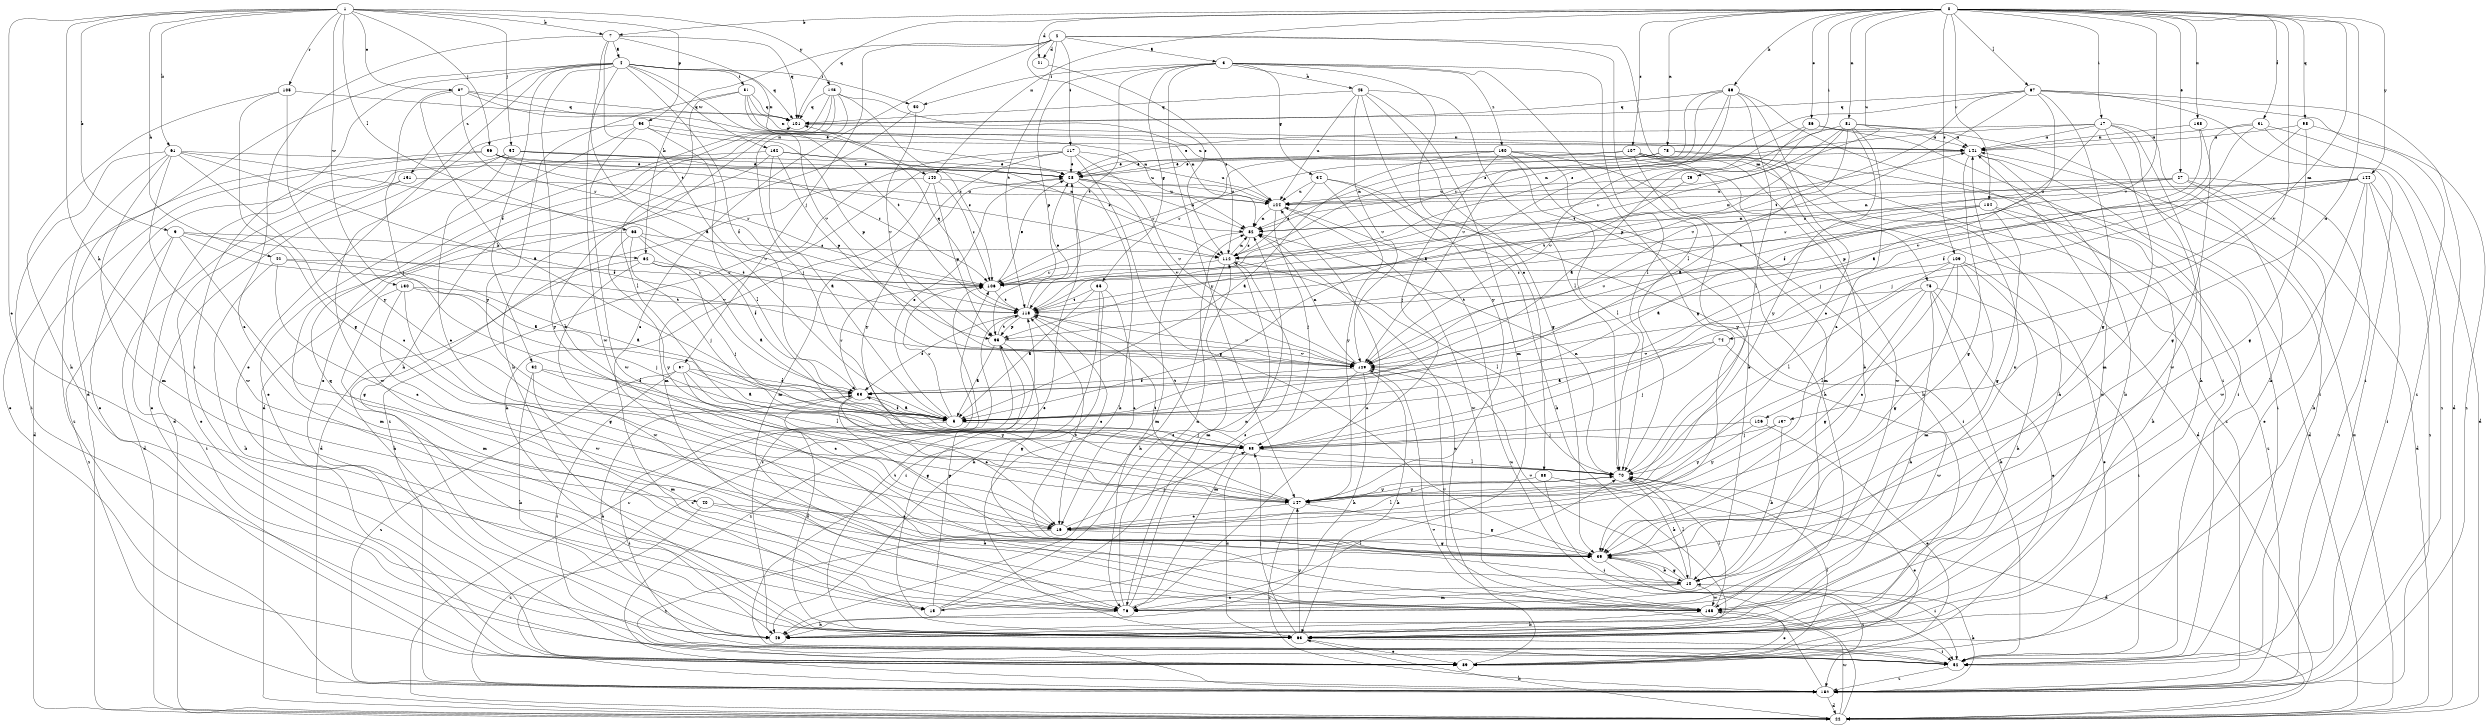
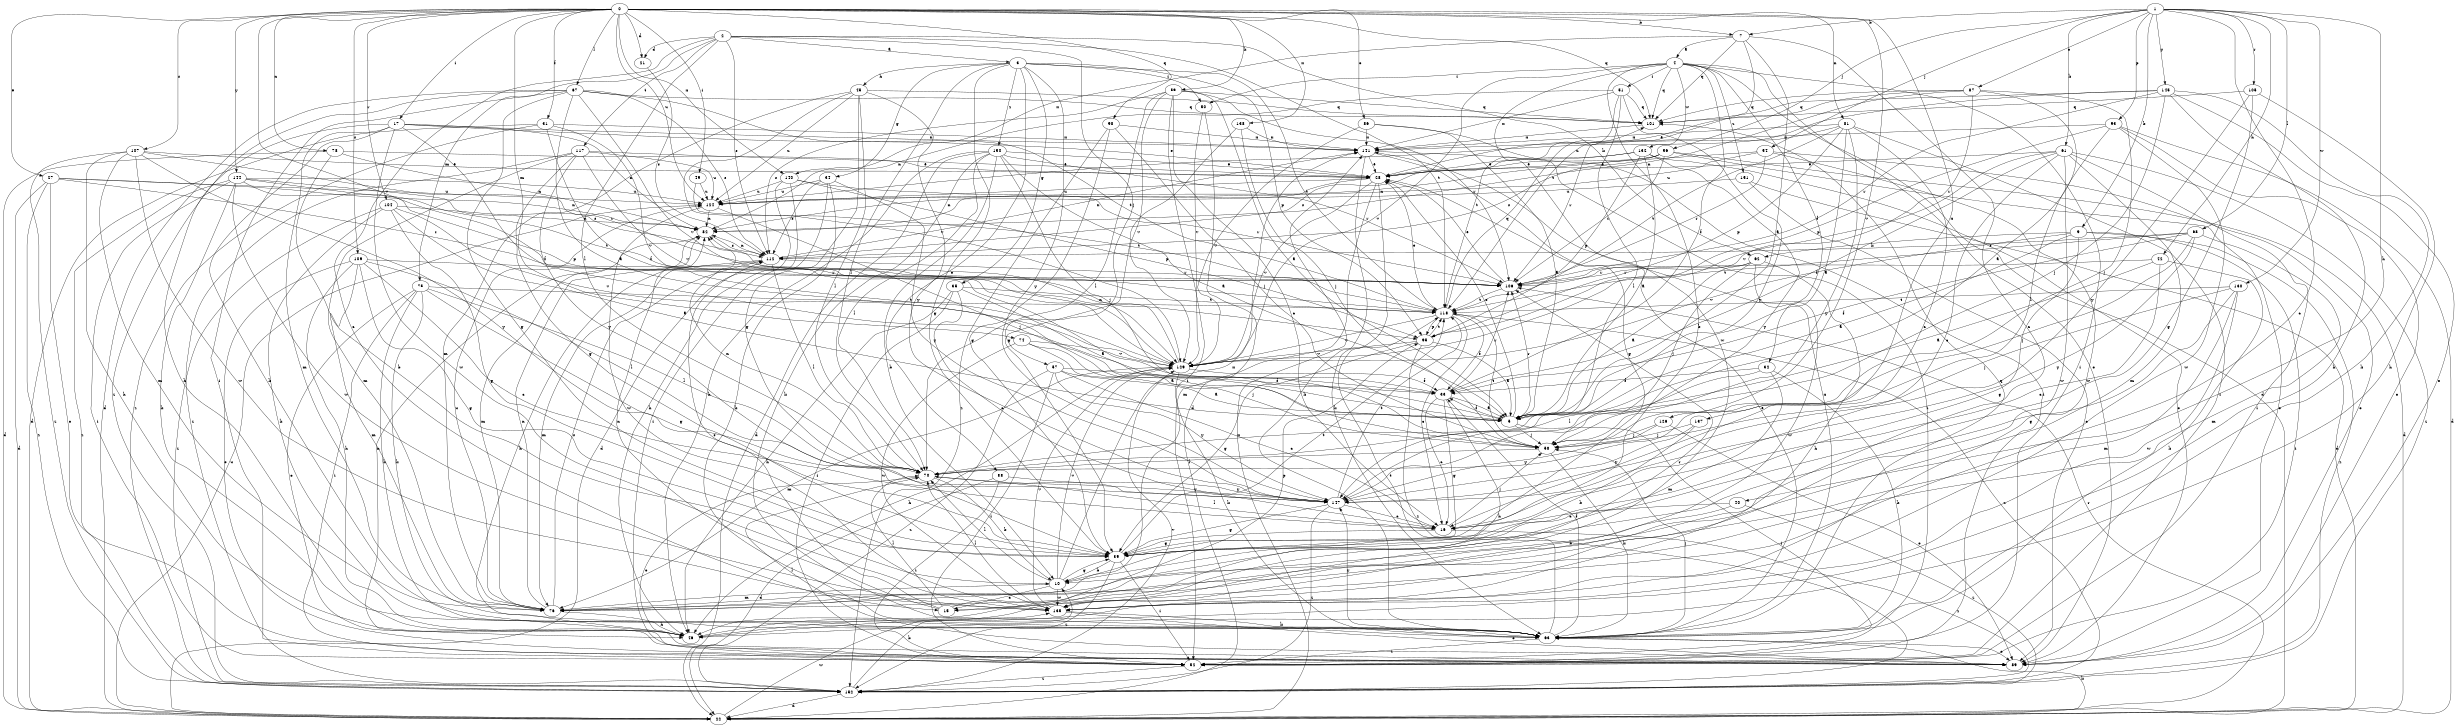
edge "54" -> "16": removed, label "c"
